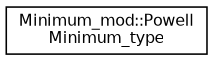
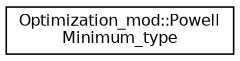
node "Minimum_mod::Powell Minimum_type": label "Minimum_mod::Powell Minimum_type" -> "Optimization_mod::Powell Minimum_type"
